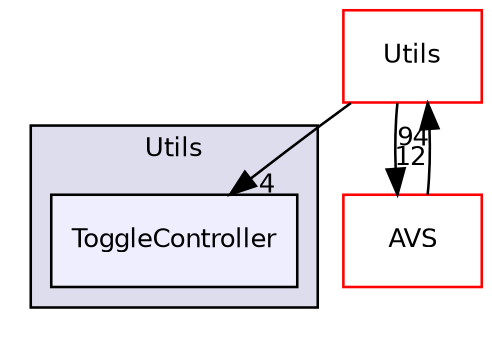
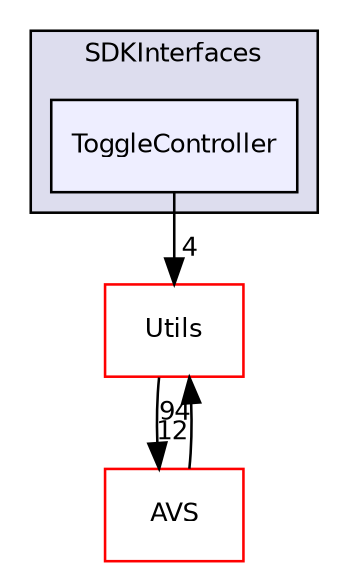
edge "Utils" -> "ToggleController": reversed
cluster "Utils": label "Utils" -> "SDKInterfaces"
